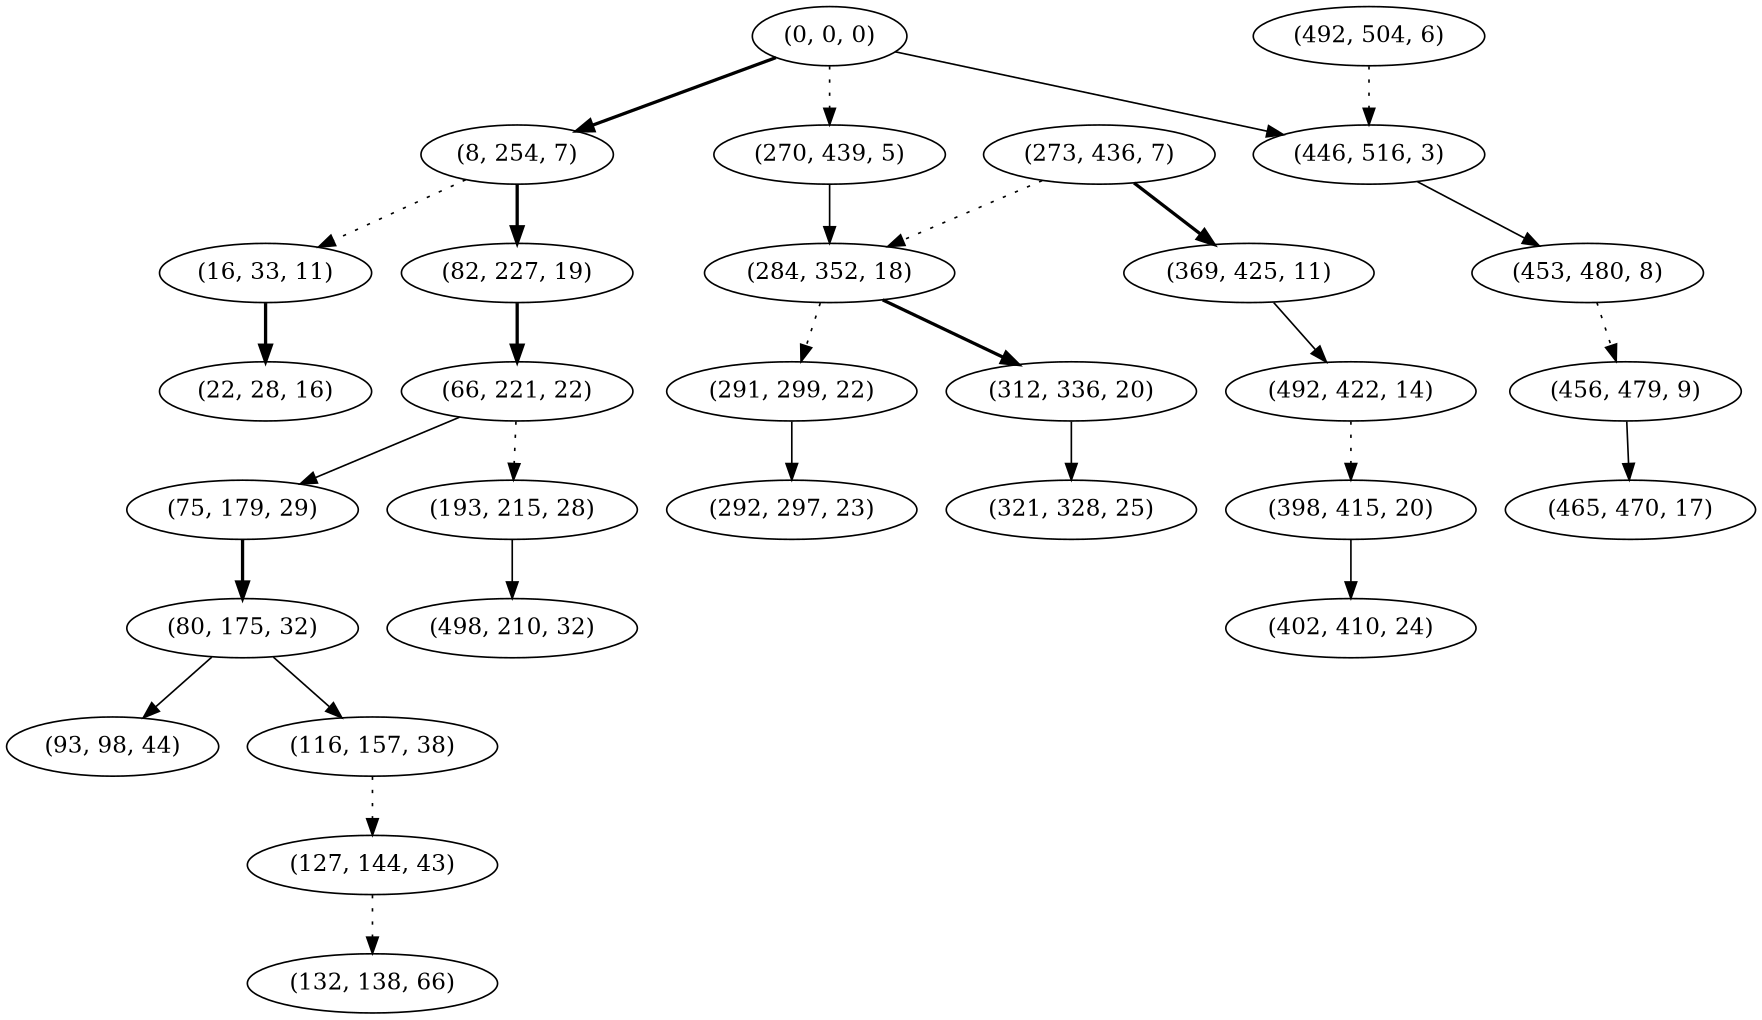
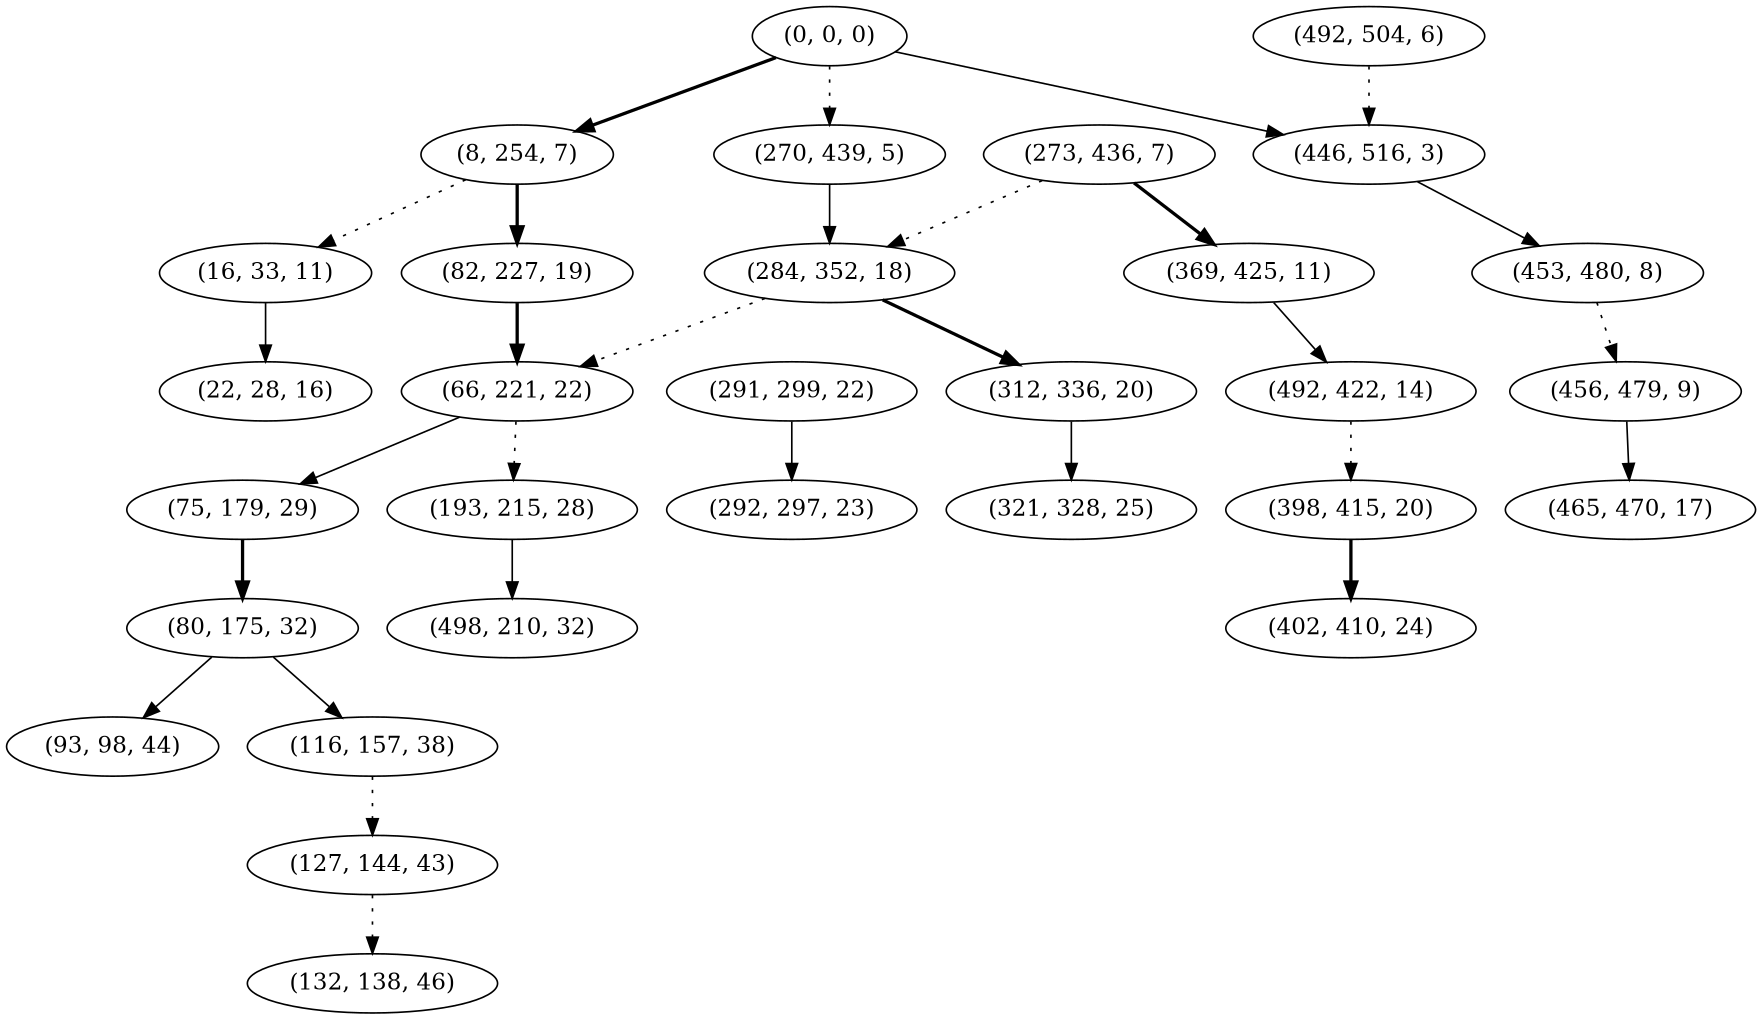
edge "(16, 33, 11)" -> "(22, 28, 16)": style bold -> solid
edge "(284, 352, 18)" -> "(291, 299, 22)": now "(284, 352, 18)" -> "(66, 221, 22)"
edge "(398, 415, 20)" -> "(402, 410, 24)": style solid -> bold
node "(132, 138, 66)": label "(132, 138, 66)" -> "(132, 138, 46)"
